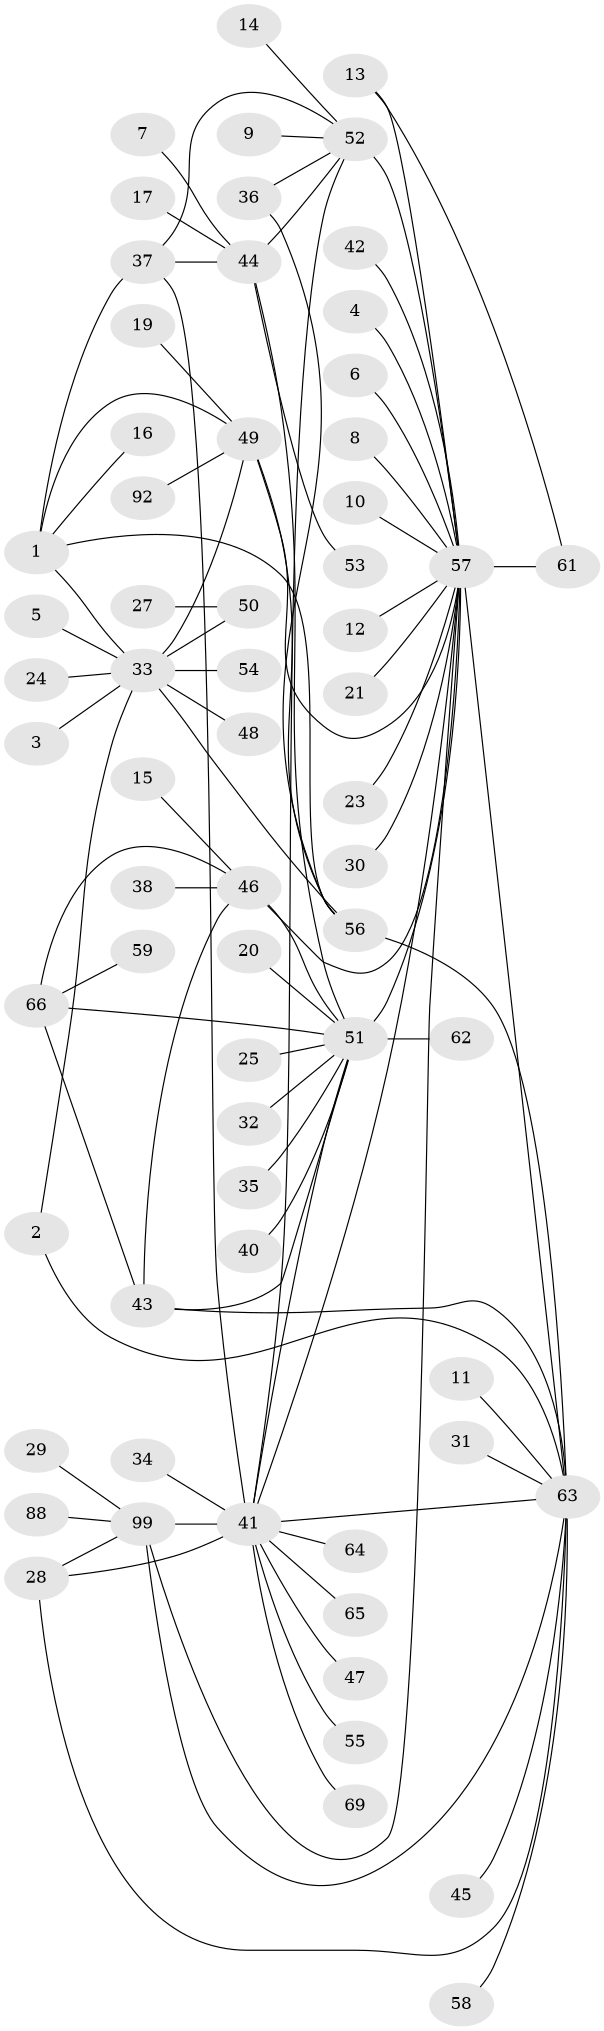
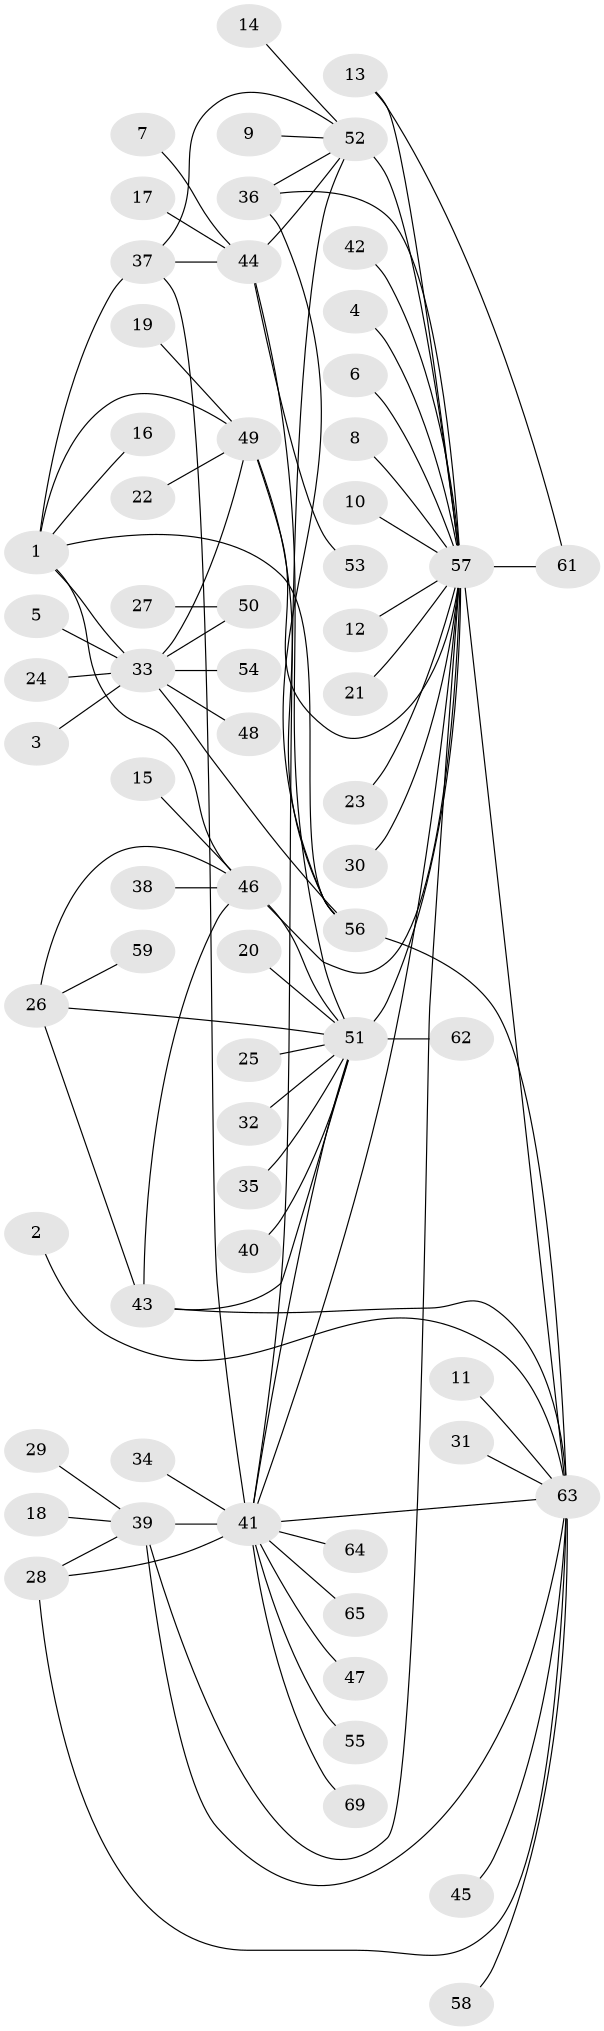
edge "36" -- "57": added
node "92": label "92" -> "22"
edge "1" -- "46": added
edge "33" -- "2": removed
node "66": label "66" -> "26"
node "88": label "88" -> "18"
node "99": label "99" -> "39"
